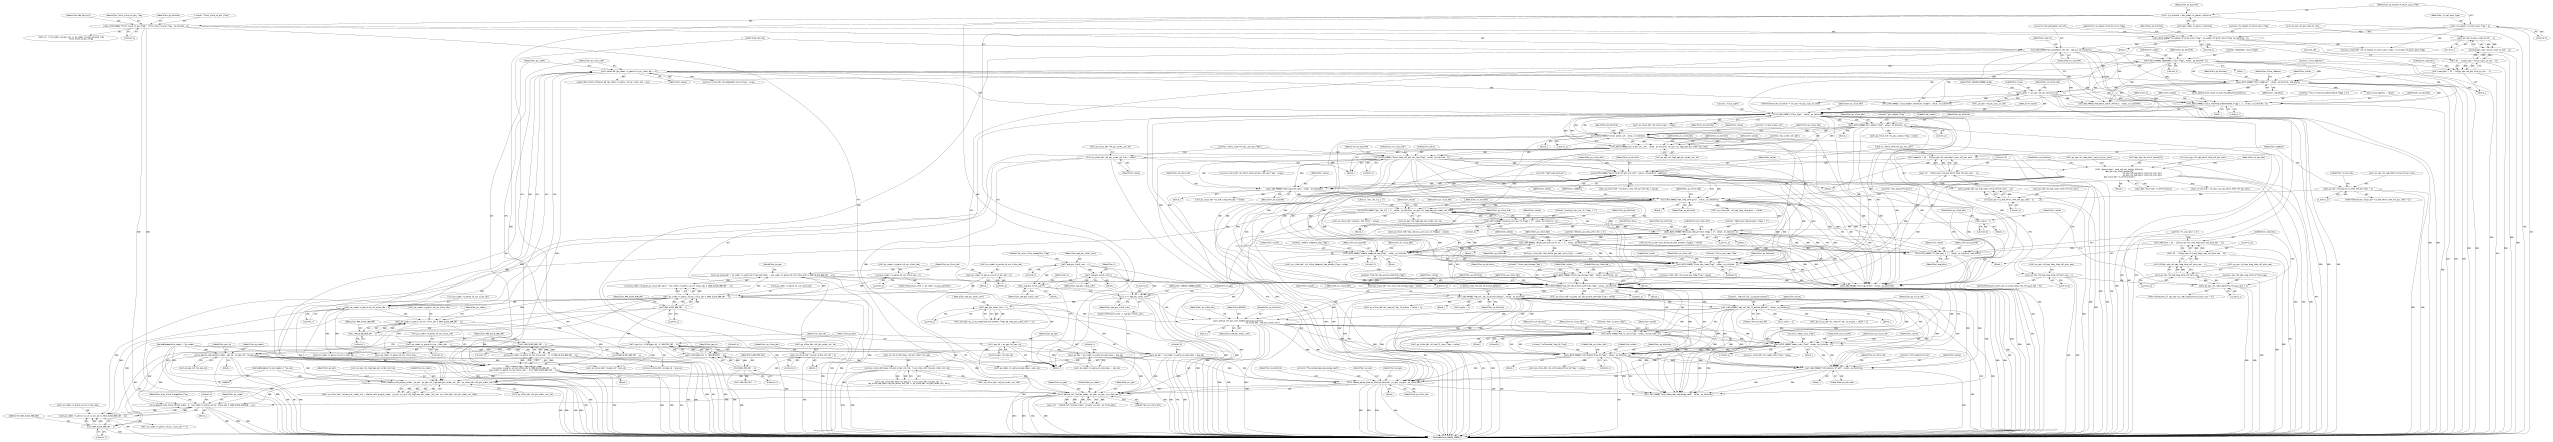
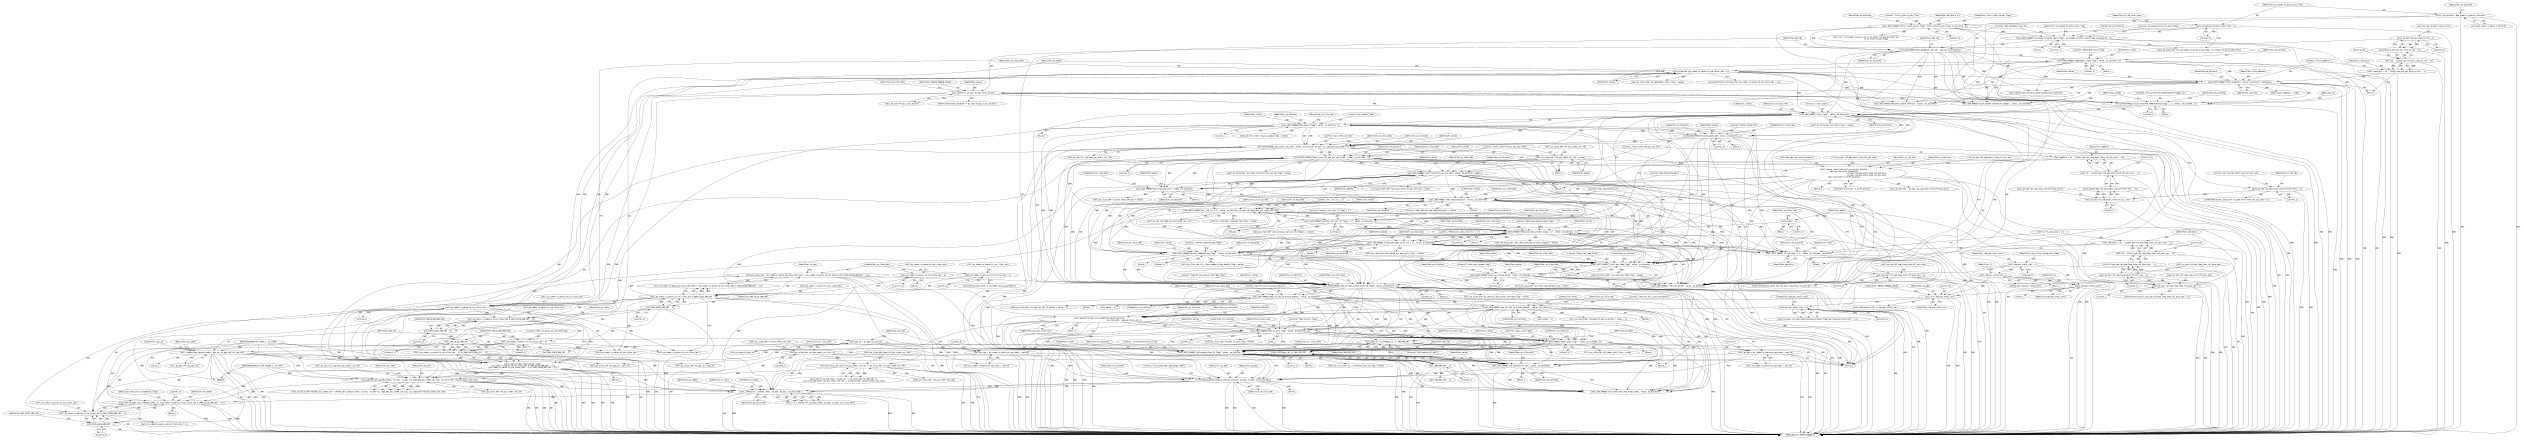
edge "(ControlStructure,if(0 == num_poc_total_curr))" -> "(Call,ps_pps = ps_codec->s_parse.ps_pps_base + pps_id)": now "(Call,ps_codec->s_parse.ps_pps_base + pps_id)" -> "(Call,ps_pps = ps_codec->s_parse.ps_pps_base + pps_id)"
